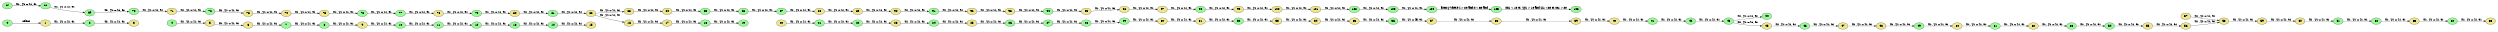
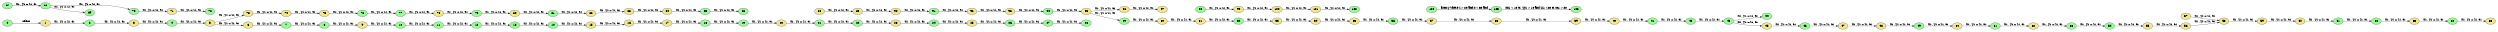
edge "97" -> "98": removed, label "x1 , y1 + z1, c1"
node "103": removed
node "87": removed
edge "69" -> "70": now "68" -> "70"
edge "72" -> "73": now "5" -> "73"
edge "82" -> "16": now "15" -> "16"
edge "36" -> "37": label " x1 , y1 + z5, c1 " -> " x1 , y1 + z1, c1 "
edge "3" -> "4": added, label "x1 , y1 + z1, c1"
edge "19" -> "20": added, label "x1 , y1 + z1, c1"
edge "28" -> "29": now "95" -> "29"
